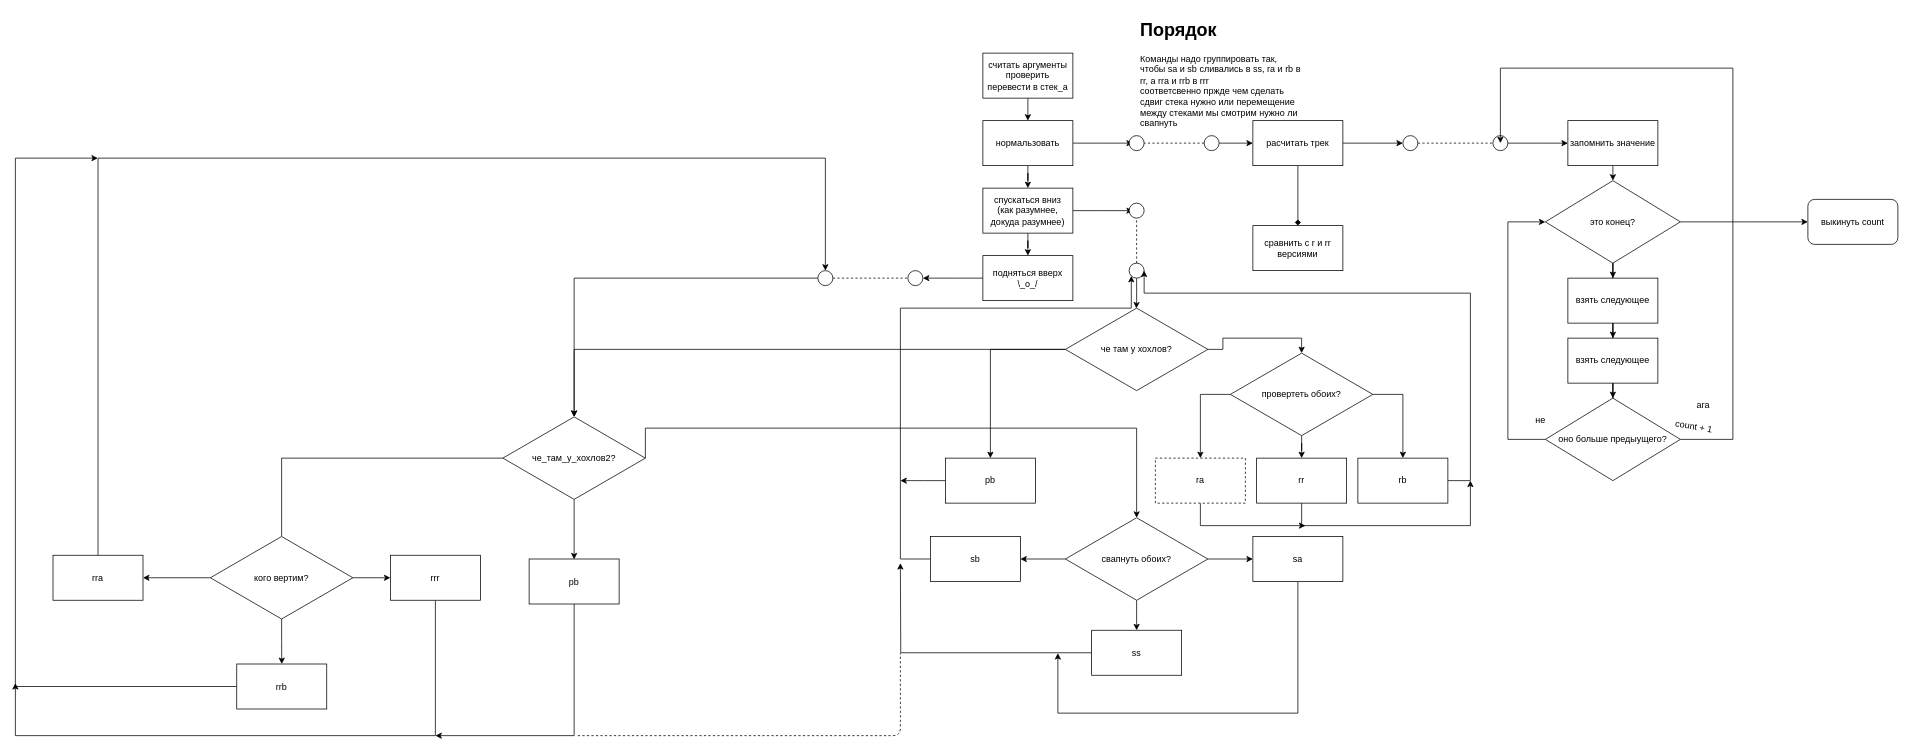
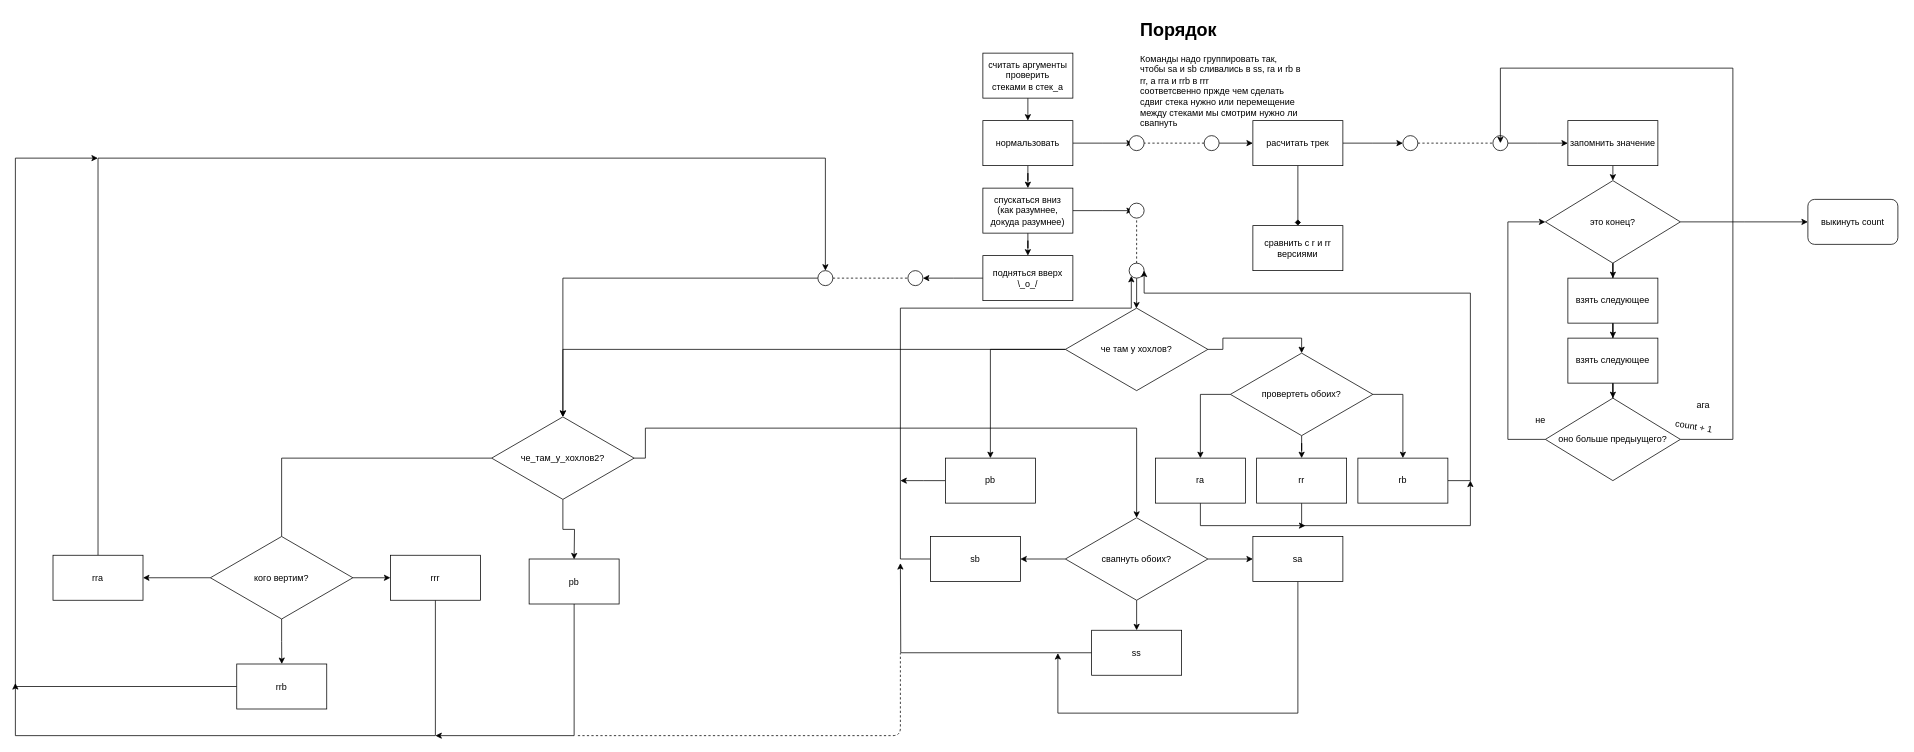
node "считать аргументы проверить перевести в стек_а": label "считать аргументы проверить перевести в стек_а" -> "считать аргументы проверить стеками в стек_а"
node "че_там_у_хохлов2?": moved (574, 458) -> (563, 458)
node "ra": style dashed -> solid
